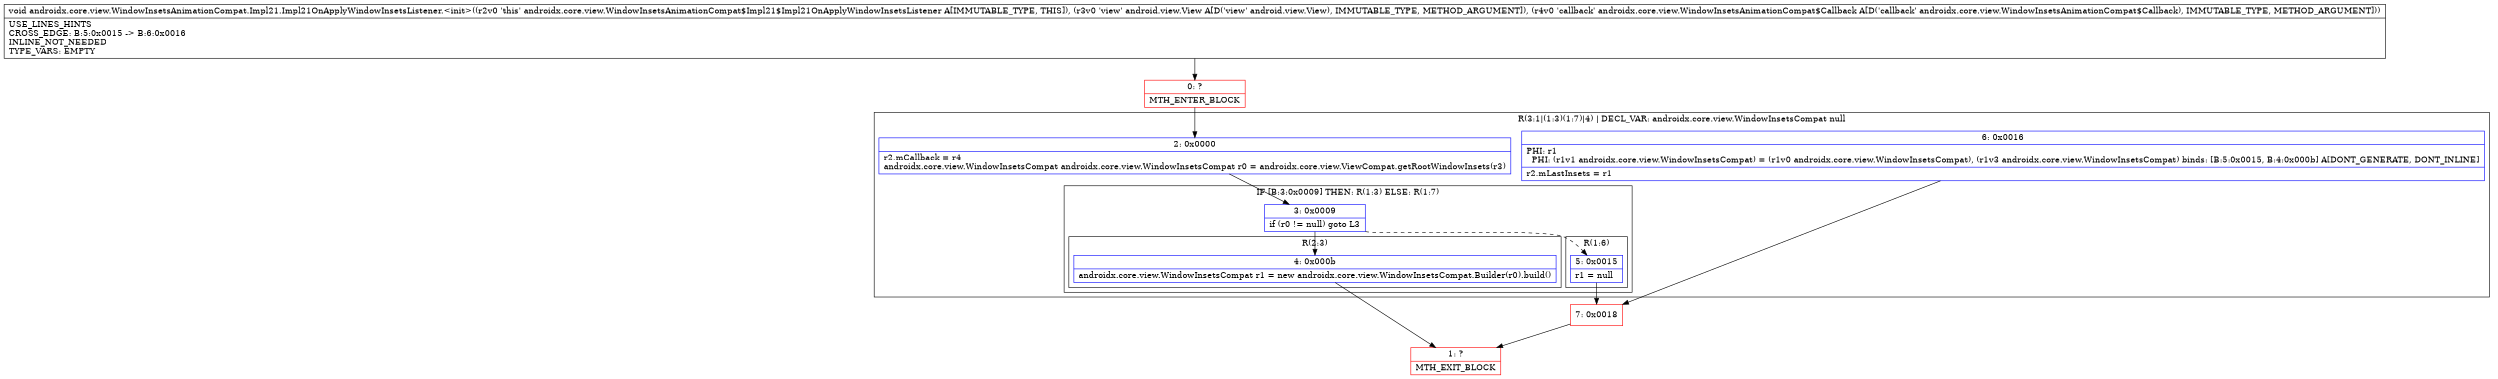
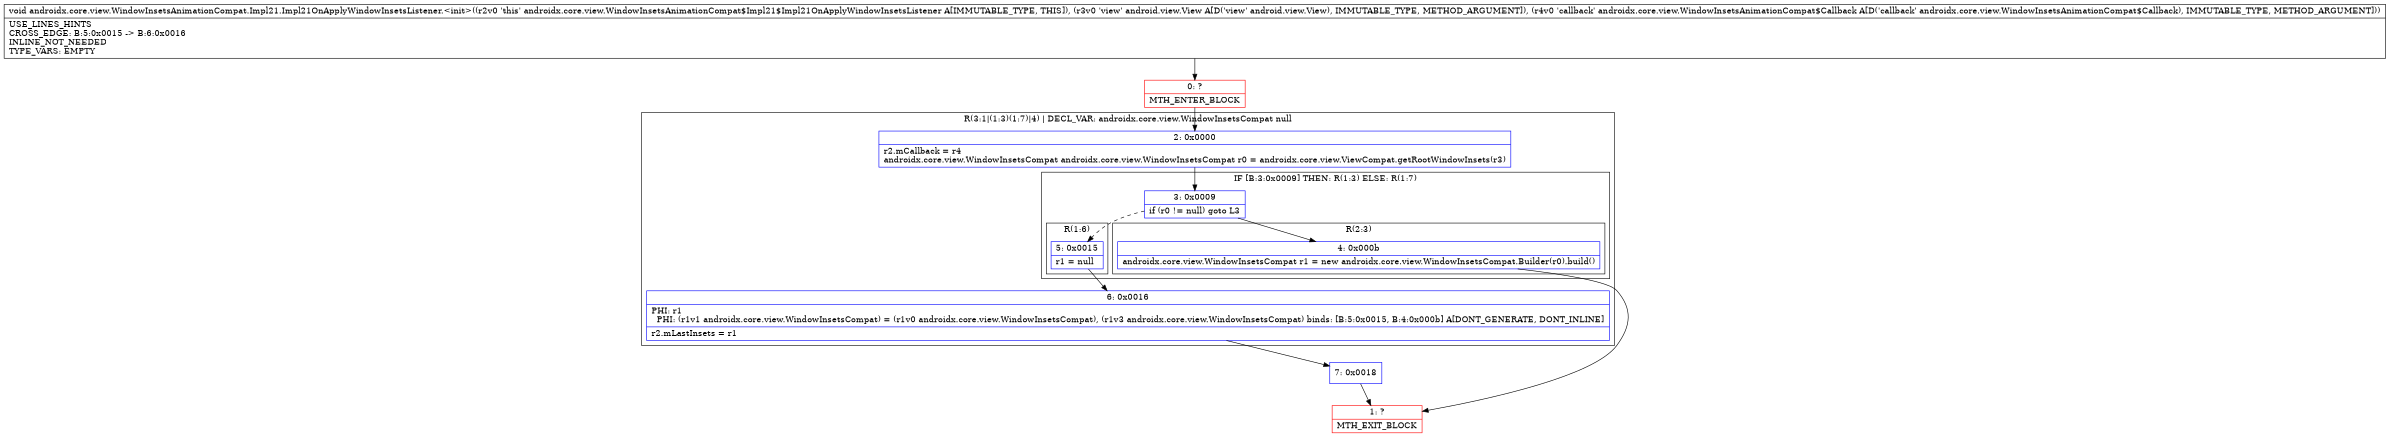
edge "5: 0x0015" -> "7: 0x0018": now "5: 0x0015" -> "6: 0x0016"
node "7: 0x0018": color red -> blue
